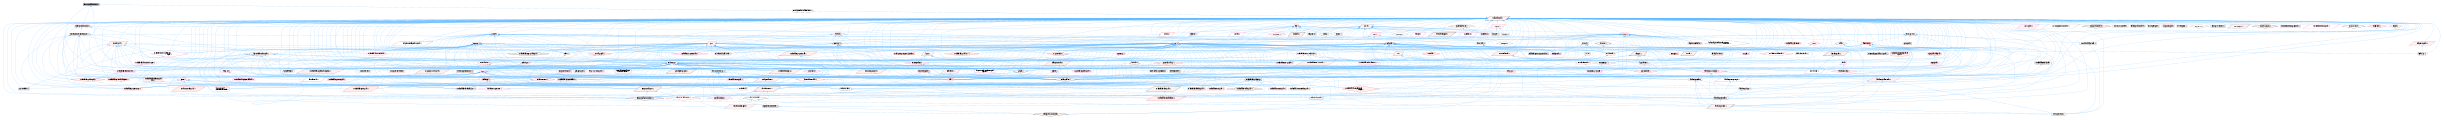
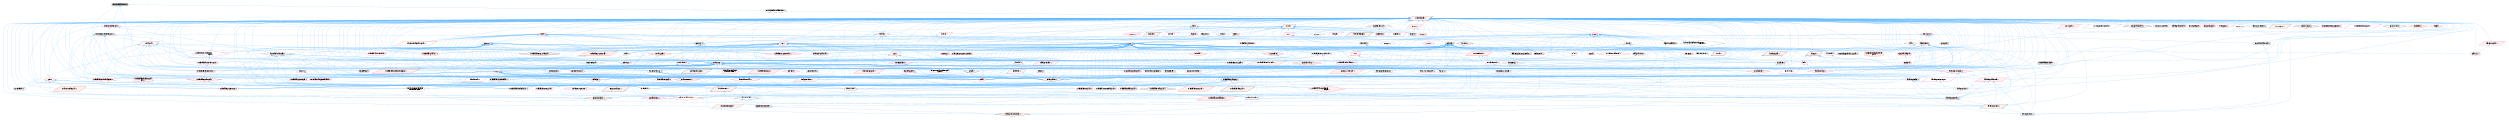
node "MovieSceneChannelProxy.h": shape diamond -> cylinder
node "DiagnosticTable.h": added
node "RandomShuffle DebugObjectWidget.h": label "RandomShuffle DebugObjectWidget.h" -> "SBlueprintEditorSelected DebugObjectWidget.h"
node "EdGraphSchema_K2_Actions.h": label "EdGraphSchema_K2_Actions.h" -> "Casts_K2_Actions.h"
